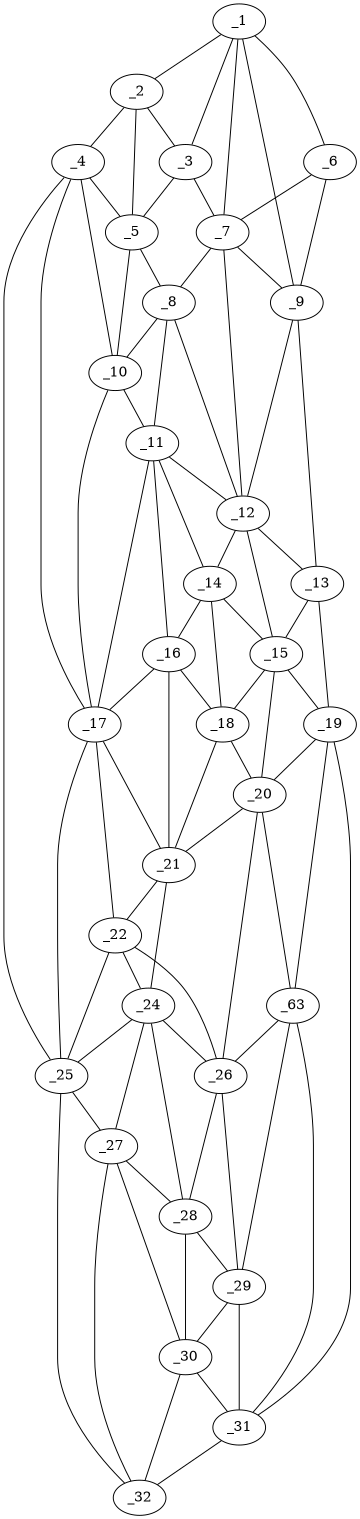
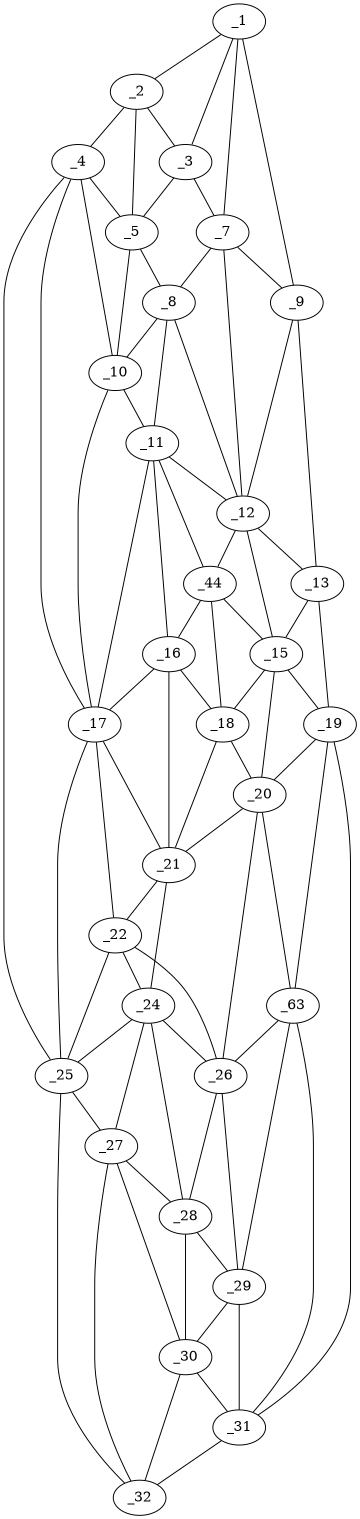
node "_6": removed
node "_14": label "_14" -> "_44"
